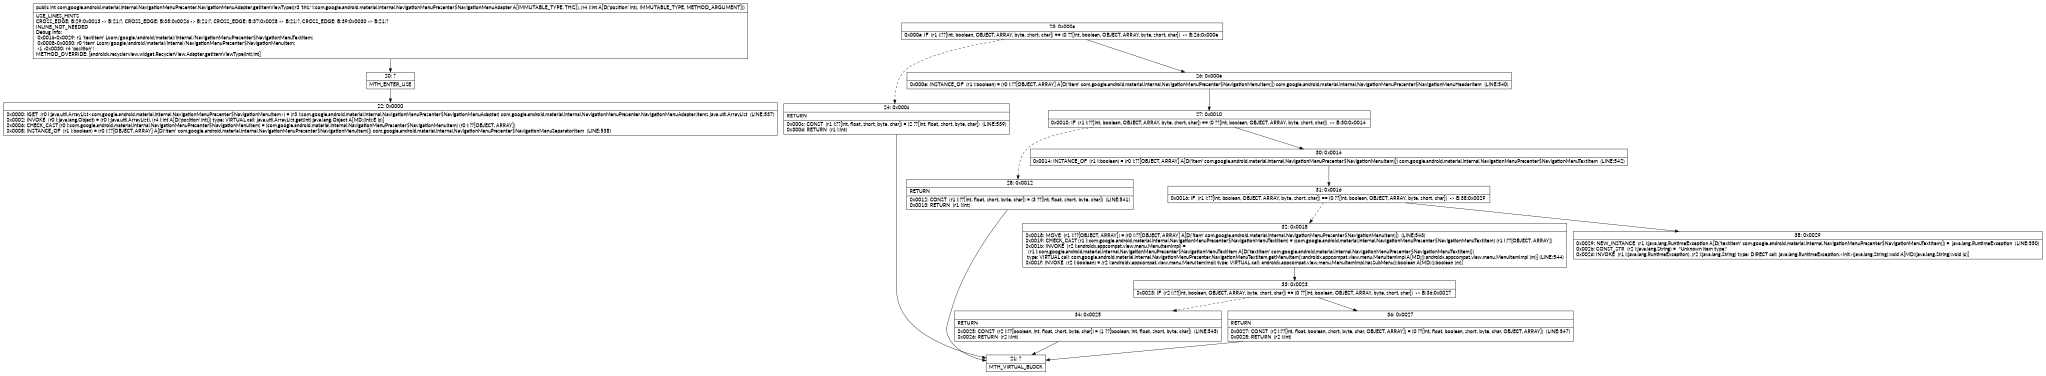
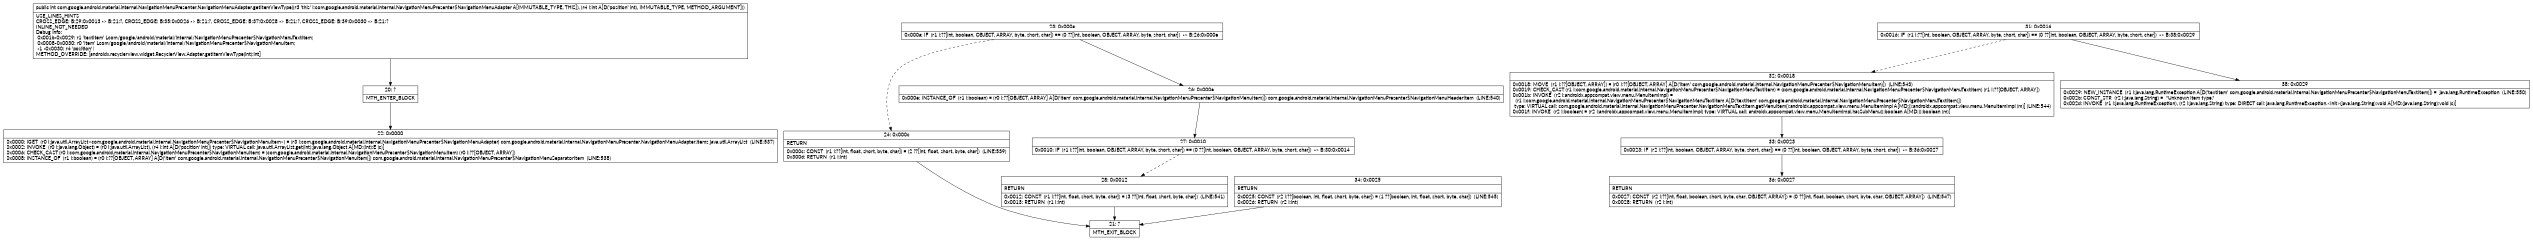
node "20: ?": text "MTH_ENTER_USE" -> "MTH_ENTER_BLOCK"
node "30: 0x0014": removed
edge "33: 0x0023" -> "34: 0x0025": removed
edge "36: 0x0027" -> "21: ?": removed
node "21: ?": text "MTH_VIRTUAL_BLOCK" -> "MTH_EXIT_BLOCK"
